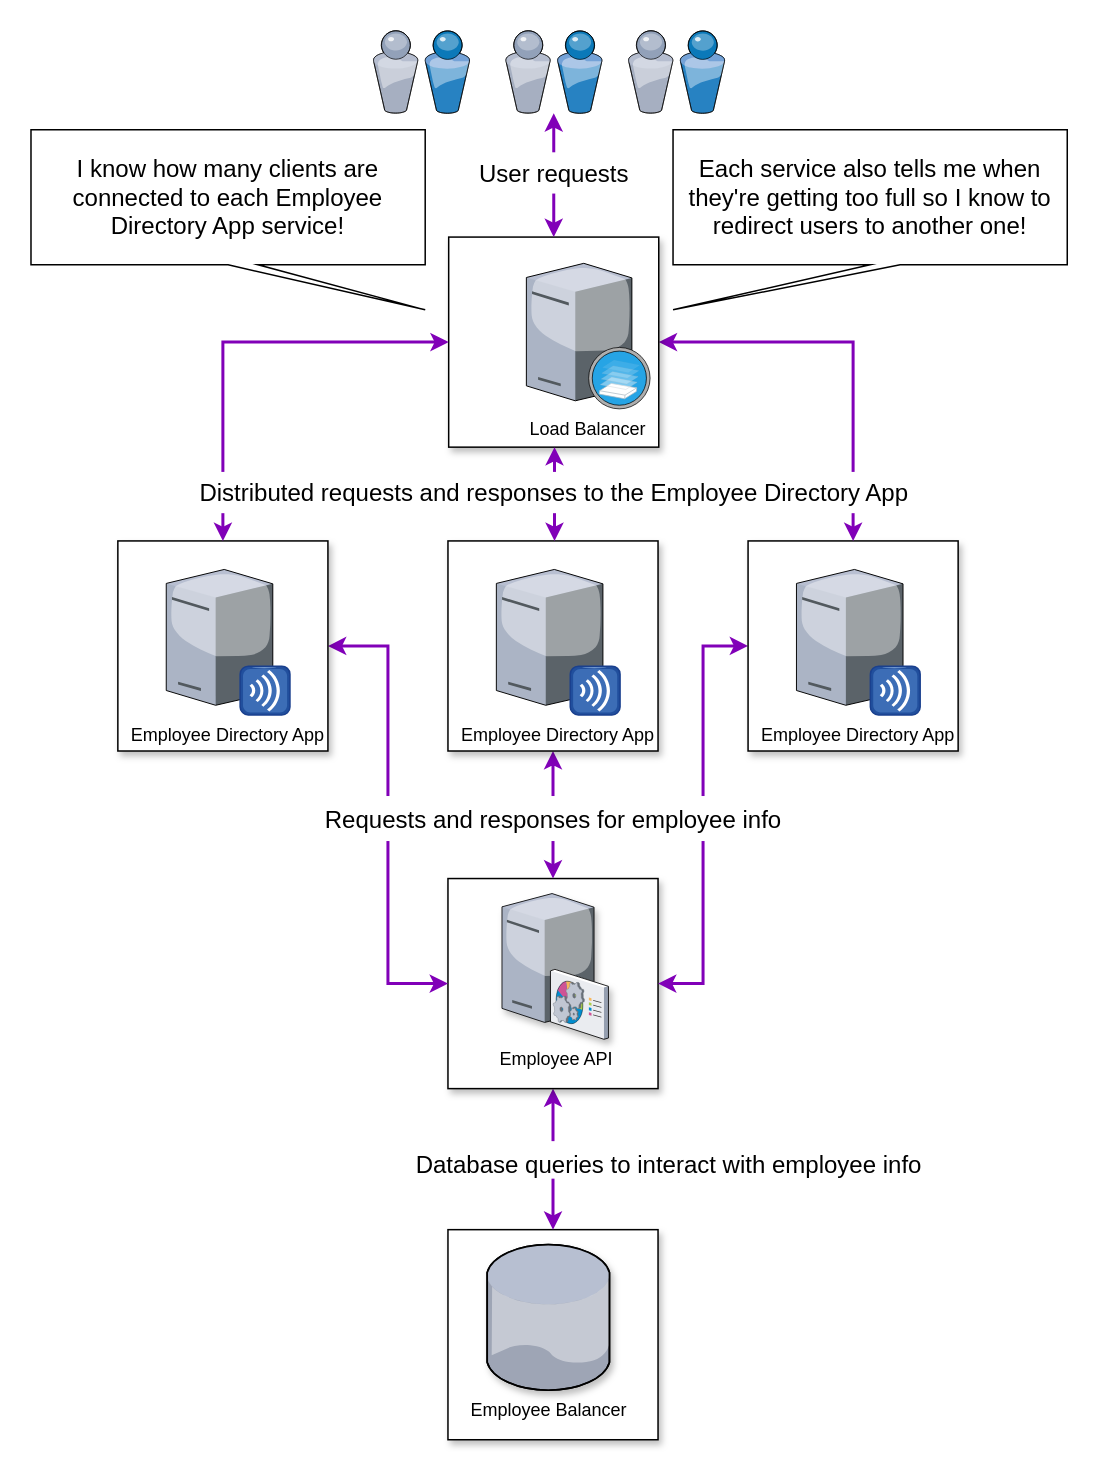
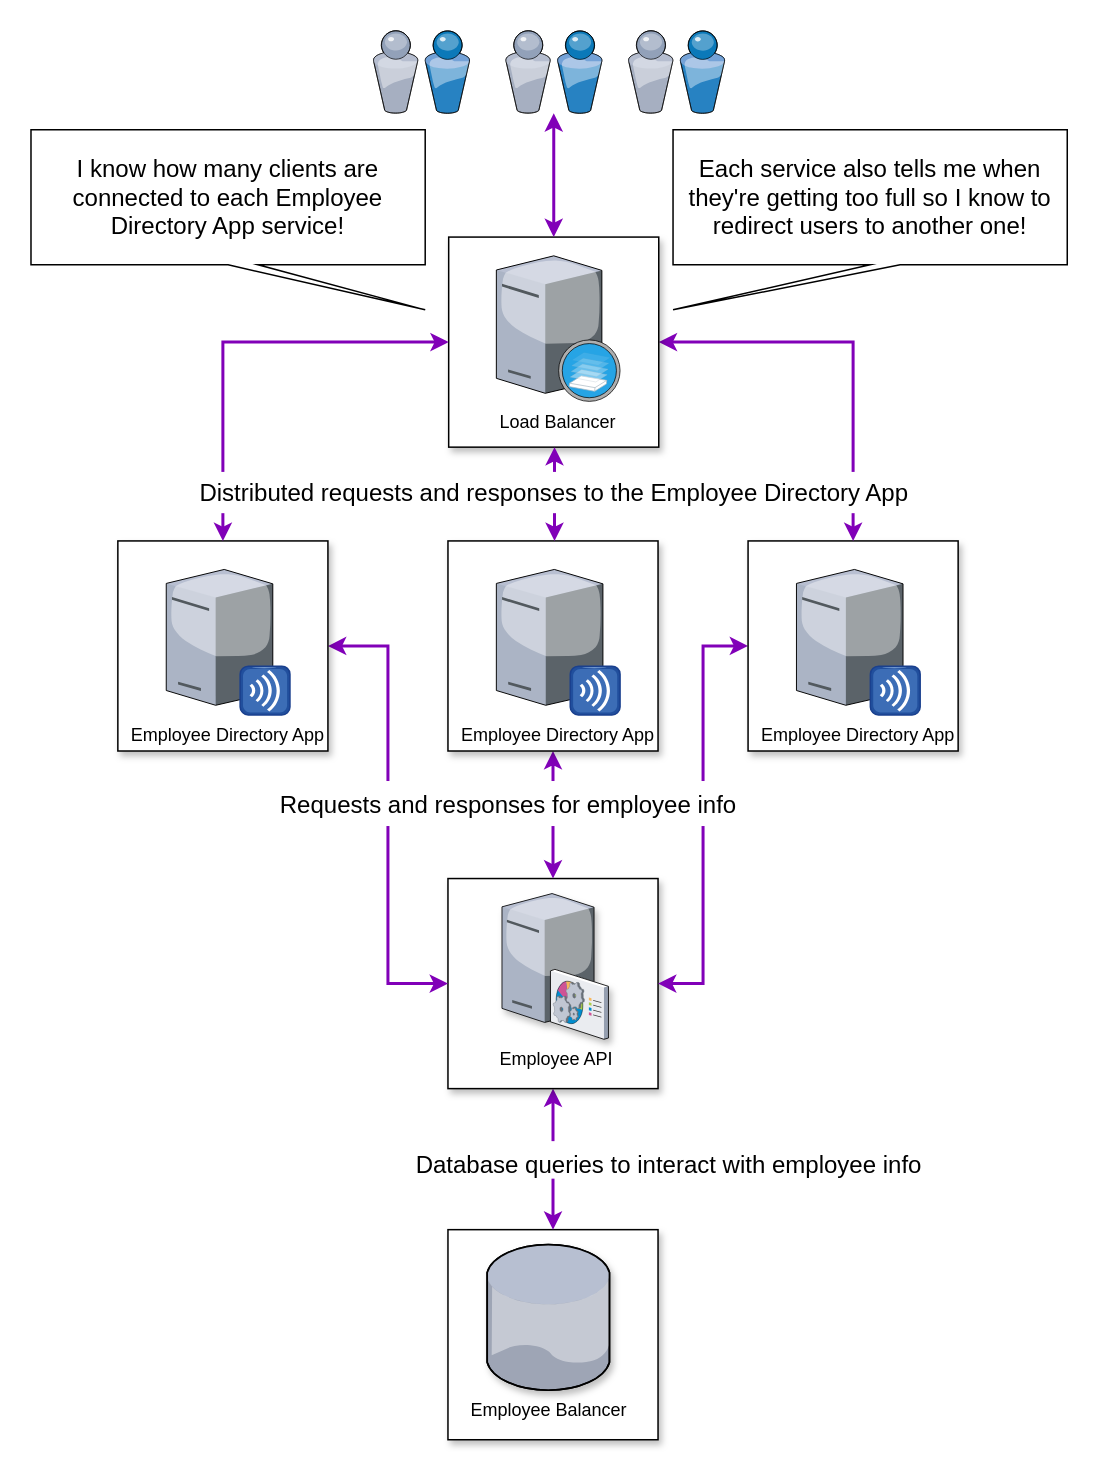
node "User requests": removed
node "Load Balancer": moved (588, 336) -> (558, 329)
node "Requests and responses for employee info": moved (553, 818) -> (508, 803)
